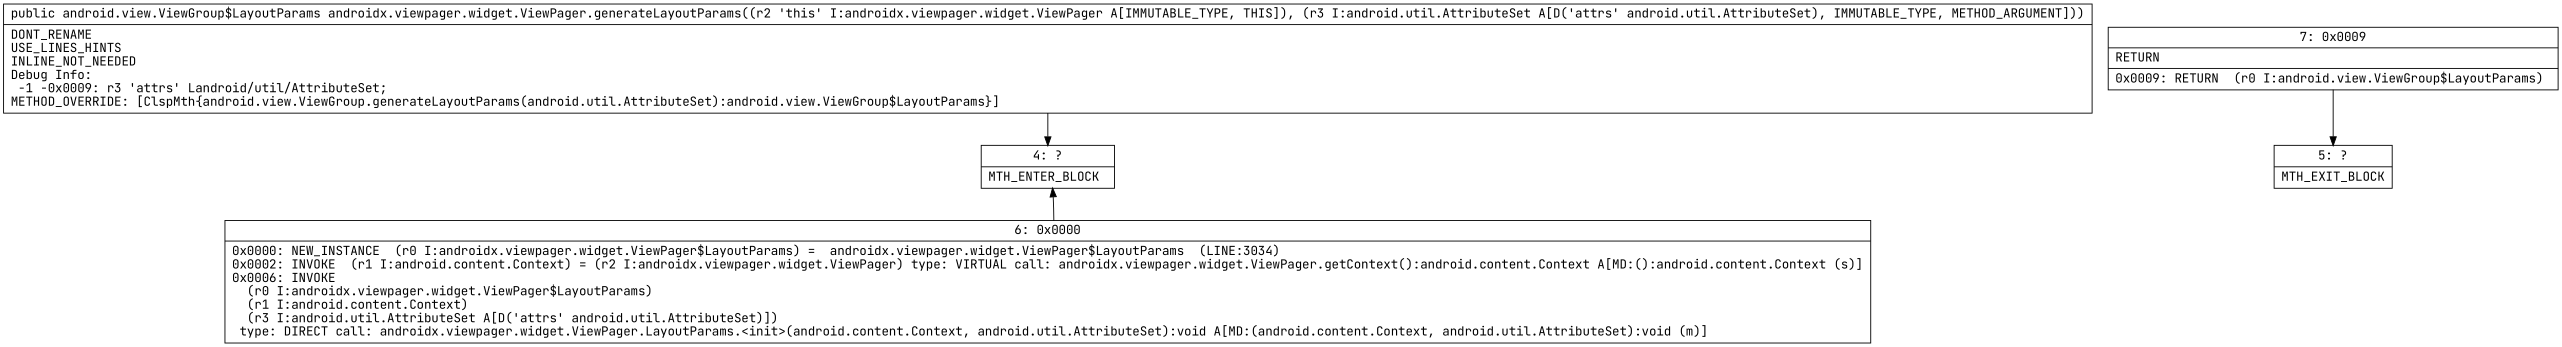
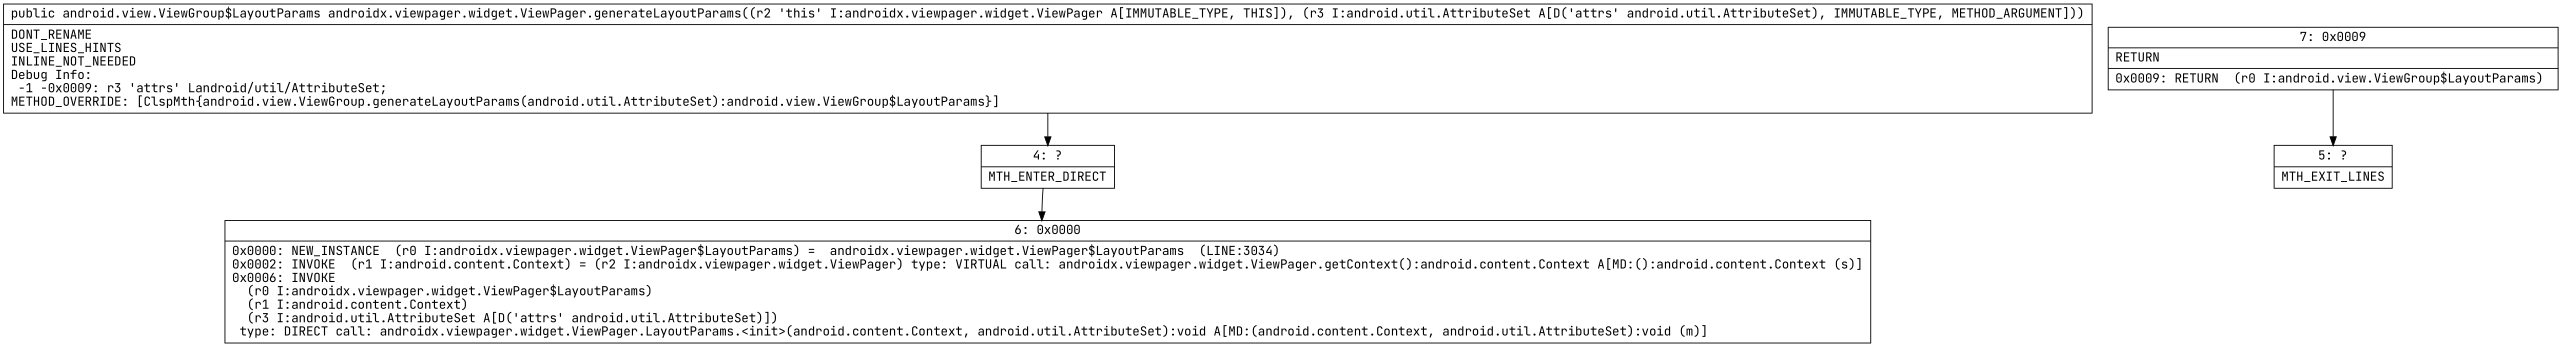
node "4: ?": text "MTH_ENTER_BLOCK" -> "MTH_ENTER_DIRECT"
node "5: ?": text "MTH_EXIT_BLOCK" -> "MTH_EXIT_LINES"
edge "6: 0x0000" -> "4: ?": reversed
